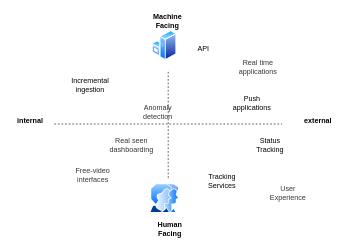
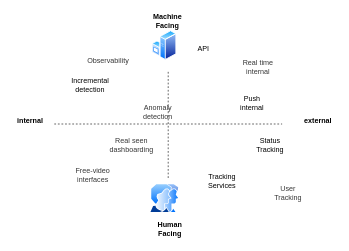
node "Observability": added
node "Real time applications": label "Real time applications" -> "Real time internal"
node "Incremental ingestion": label "Incremental ingestion" -> "Incremental detection"
node "Push applications": label "Push applications" -> "Push internal"
node "User Experience": label "User Experience" -> "User Tracking"
